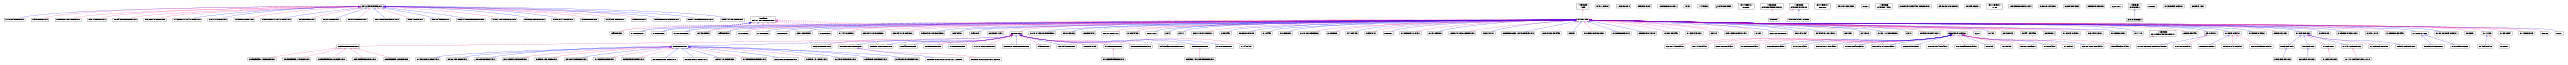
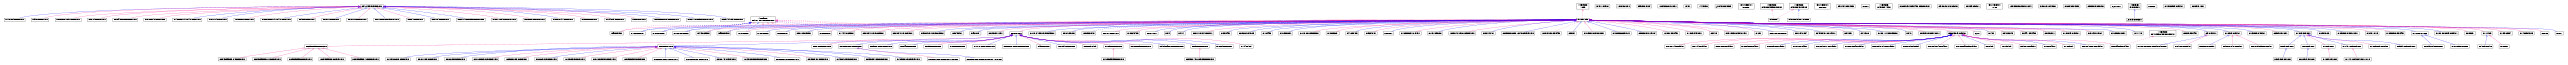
edge "OCreateUserStatement" -> "OSimpleExecStatement": color blue -> deeppink
edge "OMoveVertexStatement" -> "OStatement": color deeppink -> blue
edge "OFindReferencesStatement" -> "OStatement": style dashed -> solid
node "OTruncateClassStatement": added
